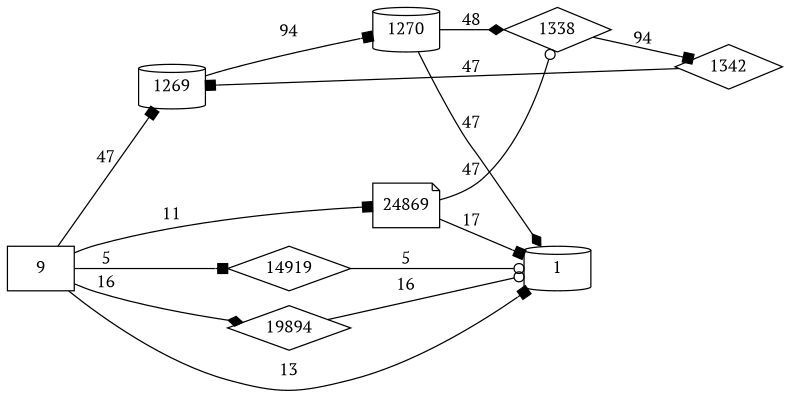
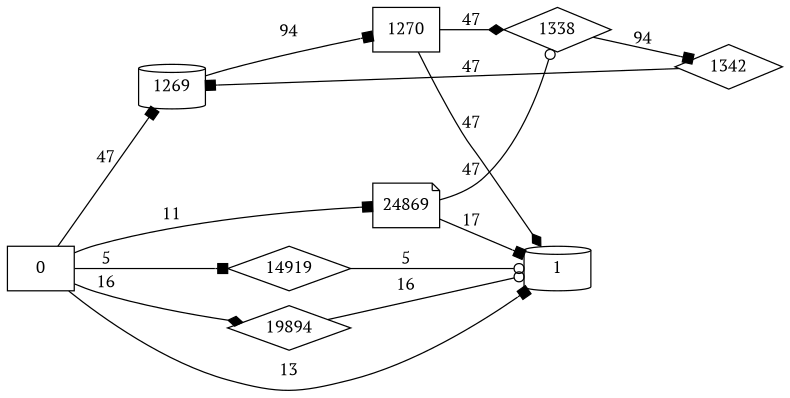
edge "1270" -> "1338": label "48" -> "47"
node "1270": shape cylinder -> box
node "9": label "9" -> "0"
